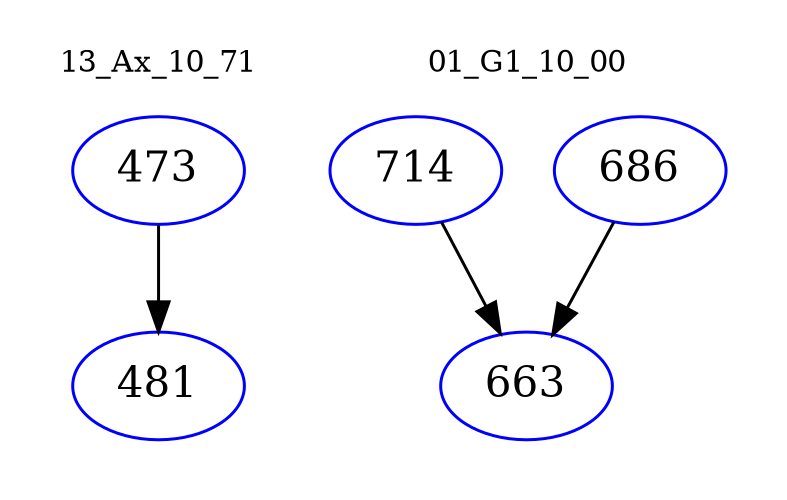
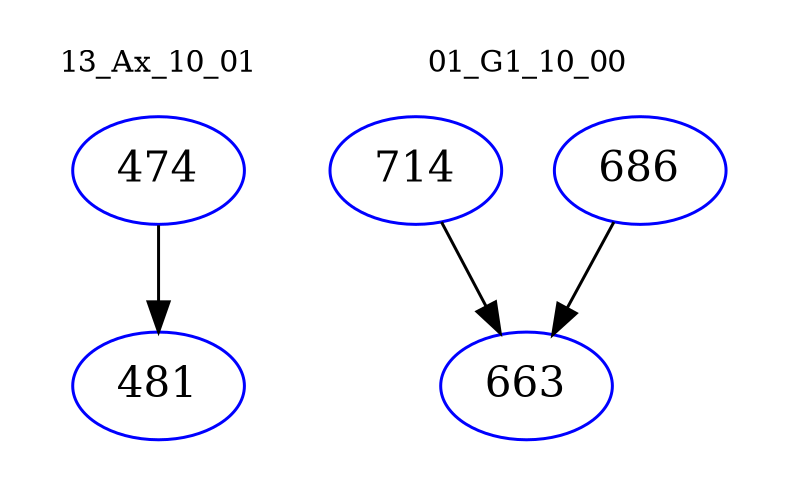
cluster "13_Ax_10_71": label "13_Ax_10_71" -> "13_Ax_10_01"
node "473": label "473" -> "474"
